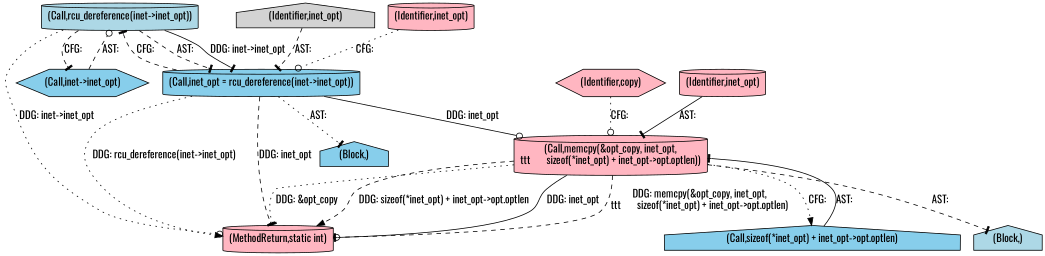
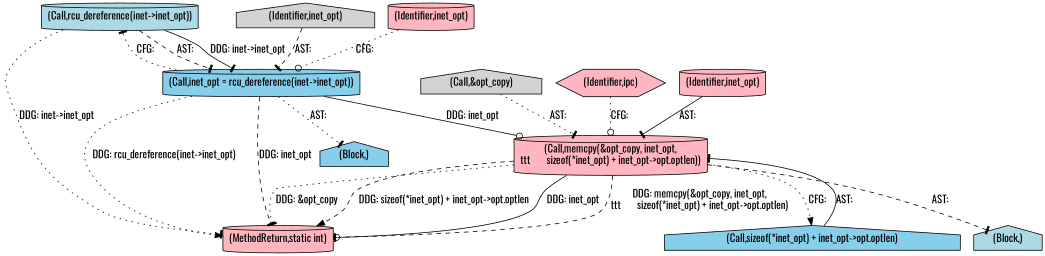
edge "(Call,inet_opt = rcu_dereference(inet->inet_opt))" -> "(Call,rcu_dereference(inet->inet_opt))": style dashed -> dotted
node "(Call,inet->inet_opt)": removed
node "(Call,&opt_copy)": added
node "(Identifier,copy)": label "(Identifier,copy)" -> "(Identifier,ipc)"
edge "(Call,rcu_dereference(inet->inet_opt))" -> "(MethodReturn,static int)": arrowhead odot -> tee
